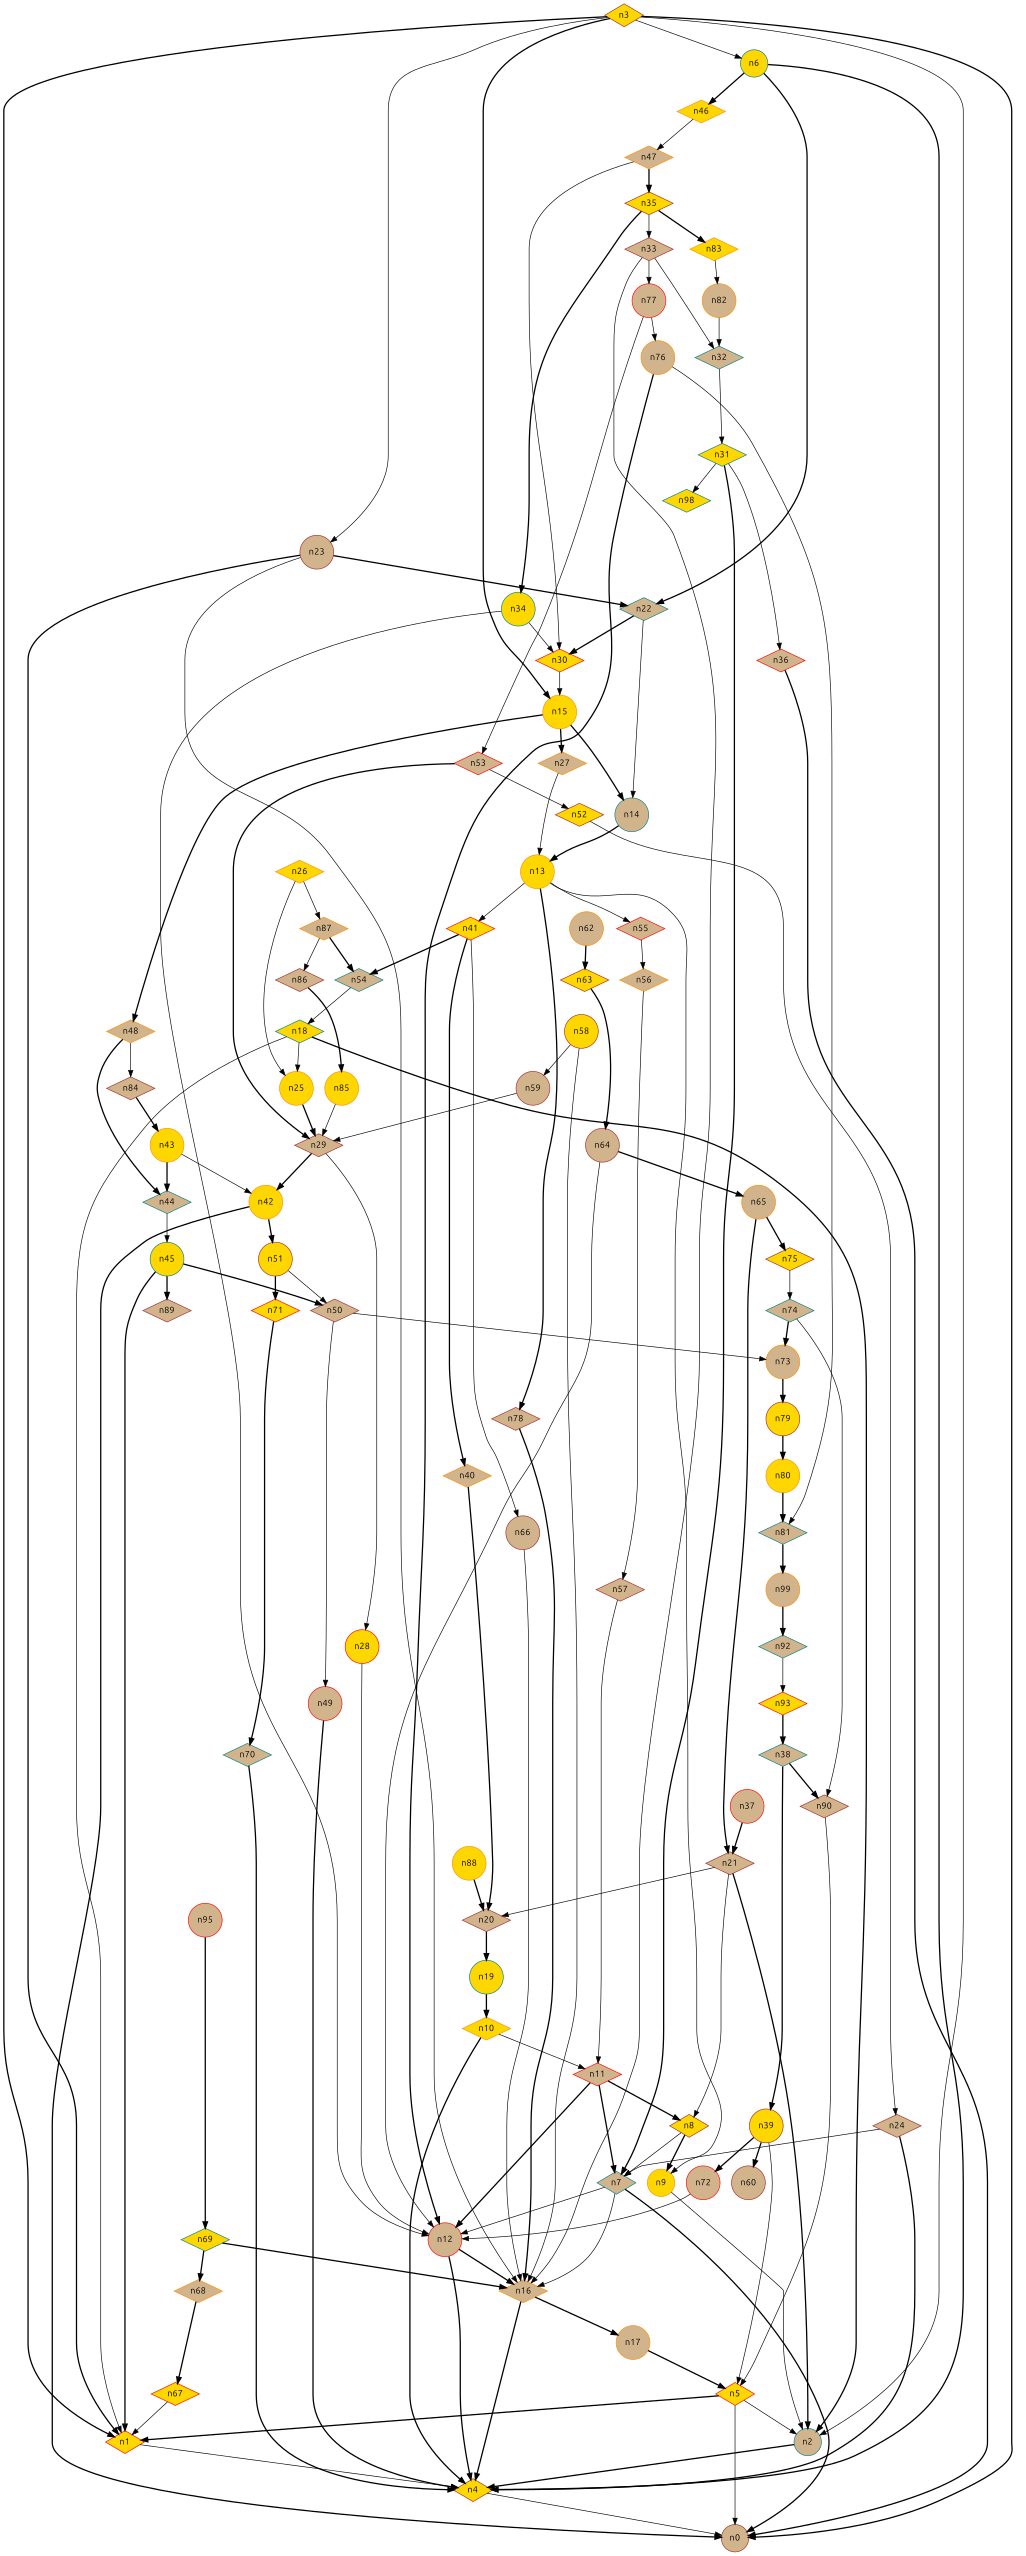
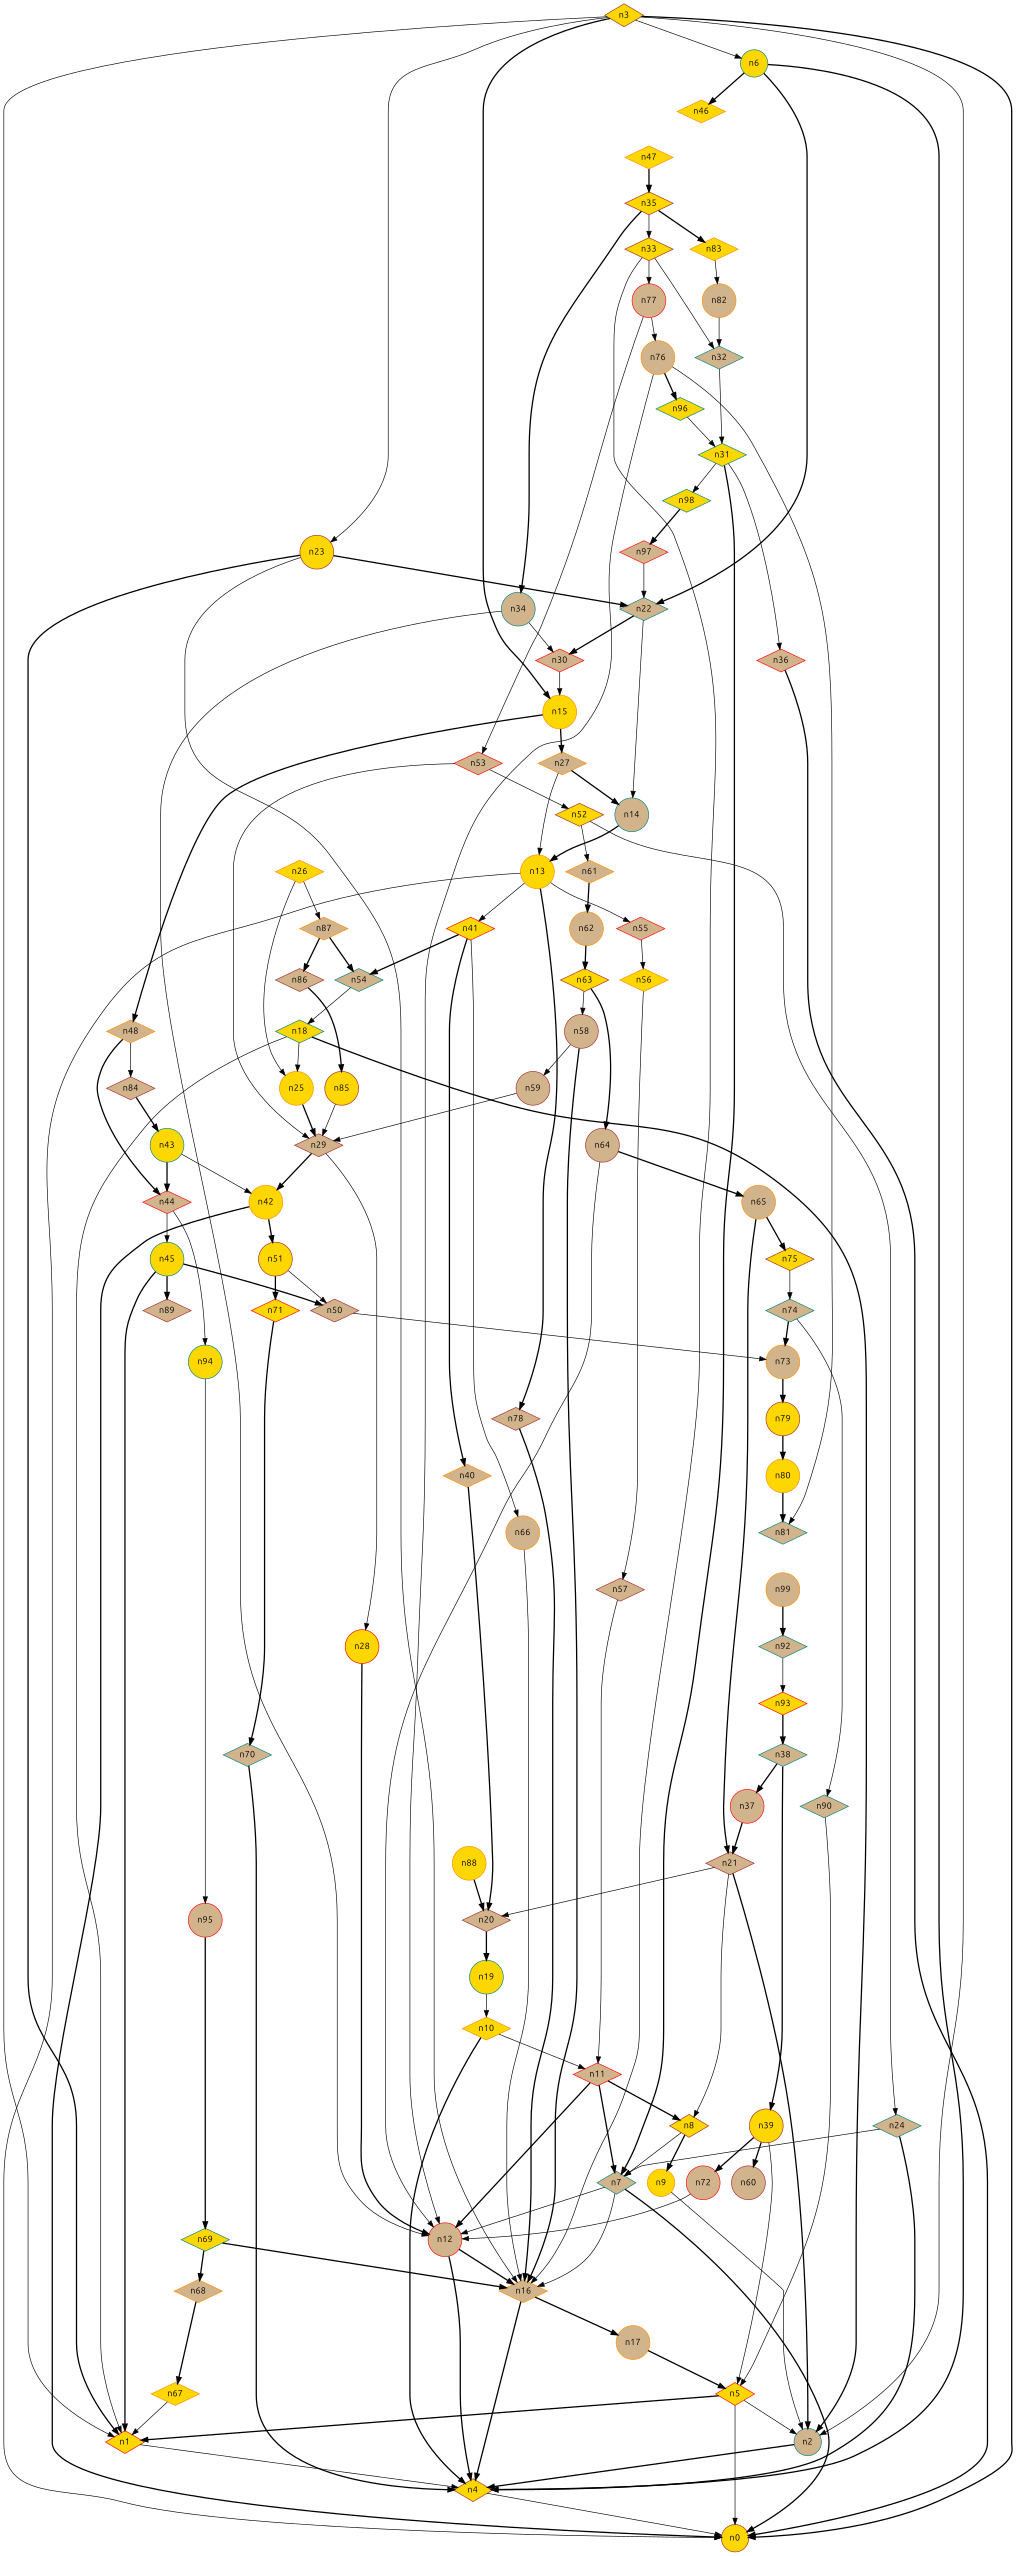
edge "n46" -> "n47": removed
node "n47": fillcolor tan -> gold
node "n33": fillcolor tan -> gold
edge "n47" -> "n30": removed
node "n96": added
node "n23": fillcolor tan -> gold
node "n97": added
node "n34": fillcolor gold -> tan
node "n30": fillcolor gold -> tan
edge "n15" -> "n14": now "n27" -> "n14"
node "n61": added
edge "n53" -> "n29": style bold -> solid
edge "n87" -> "n86": style solid -> bold
node "n56": fillcolor tan -> gold
edge "n3" -> "n1": style bold -> solid
edge "n63" -> "n58": added
node "n58": fillcolor gold -> tan
node "n85": color darkorange -> brown
node "n43": color darkorange -> teal
node "n44": color teal -> red
edge "n76" -> "n12": style bold -> solid
node "n94": added
edge "n13" -> "n9": now "n13" -> "n0"
node "n66": color brown -> darkorange
edge "n81" -> "n99": removed
edge "n58" -> "n16": style solid -> bold
node "n49": removed
edge "n38" -> "n90": now "n38" -> "n37"
node "n90": color brown -> teal
edge "n28" -> "n12": style solid -> bold
edge "n19" -> "n10": style bold -> solid
node "n24": color brown -> teal
node "n67": color red -> darkorange
node "n0": fillcolor tan -> gold
